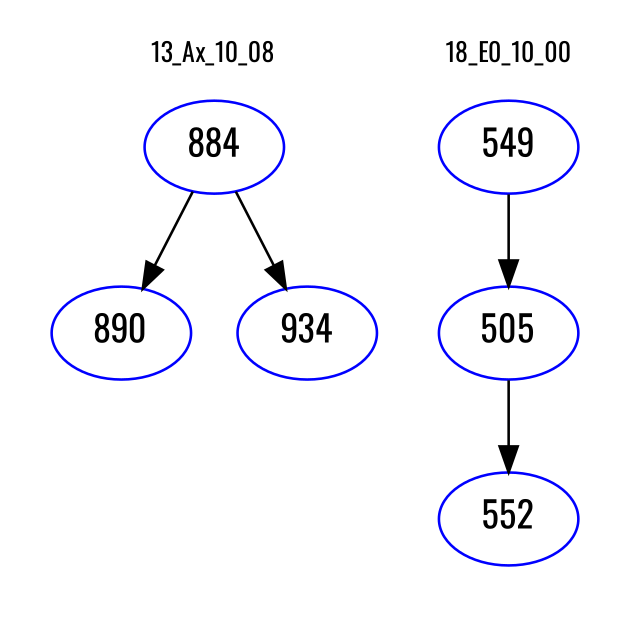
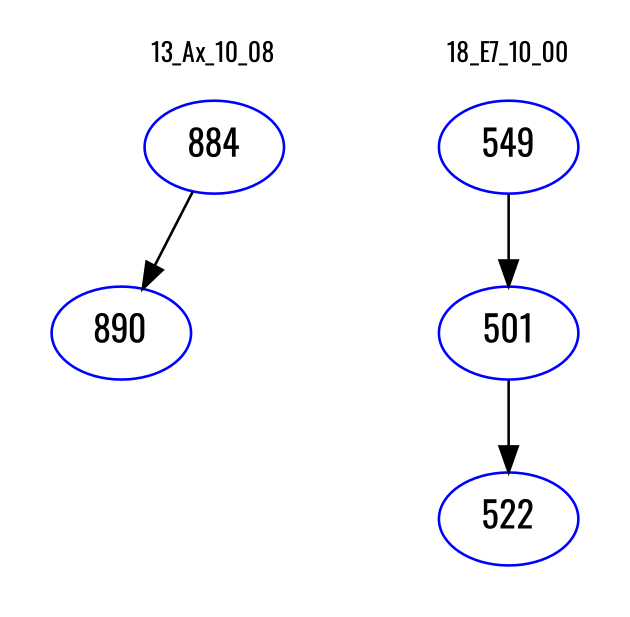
cluster "18_E0_10_00": label "18_E0_10_00" -> "18_E7_10_00"
node "934": removed
node "505": label "505" -> "501"
node "552": label "552" -> "522"
